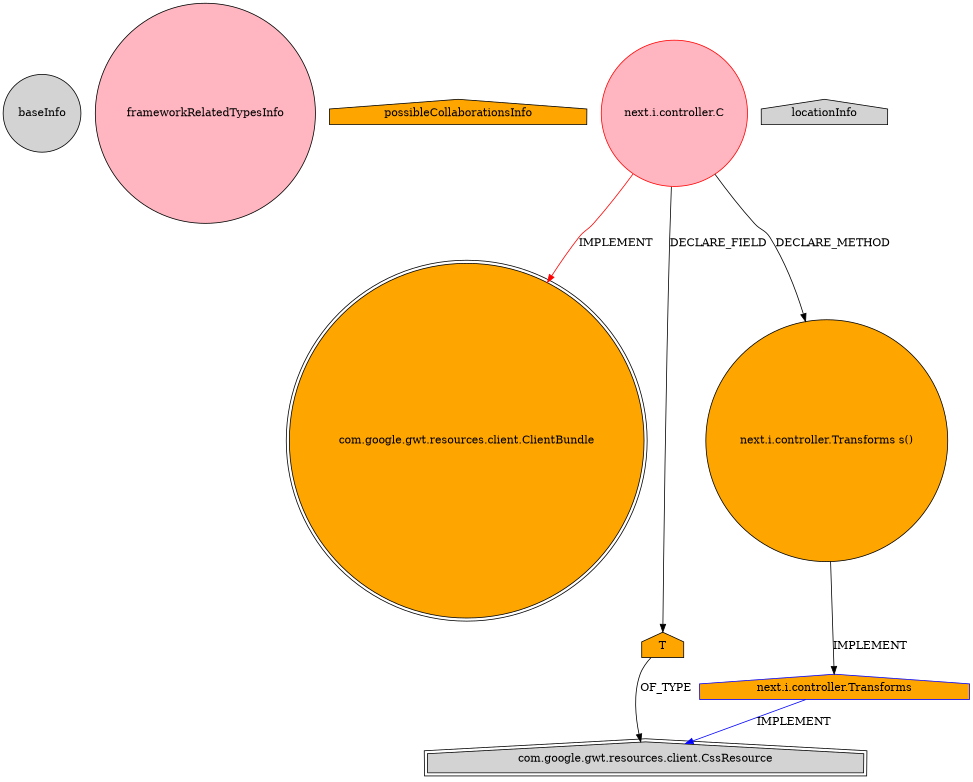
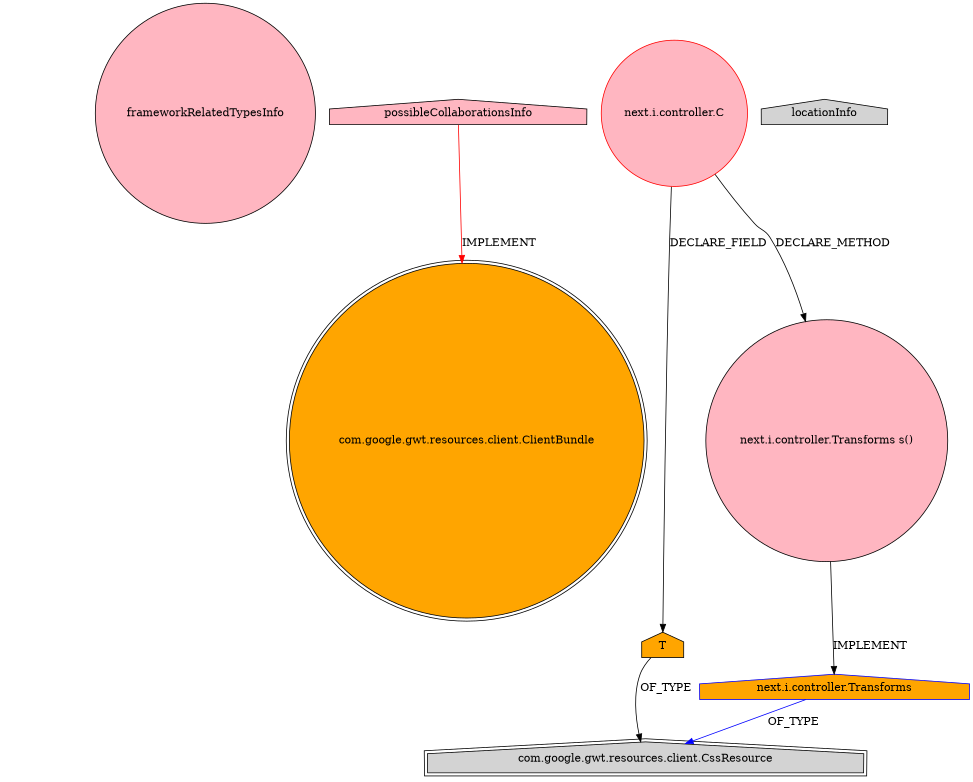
node "baseInfo": removed
node "possibleCollaborationsInfo": fillcolor orange -> lightpink
edge "next.i.controller.C" -> "com.google.gwt.resources.client.ClientBundle": now "possibleCollaborationsInfo" -> "com.google.gwt.resources.client.ClientBundle"
node "next.i.controller.Transforms s()": fillcolor orange -> lightpink
edge "next.i.controller.Transforms" -> "com.google.gwt.resources.client.CssResource": label "IMPLEMENT" -> "OF_TYPE"
